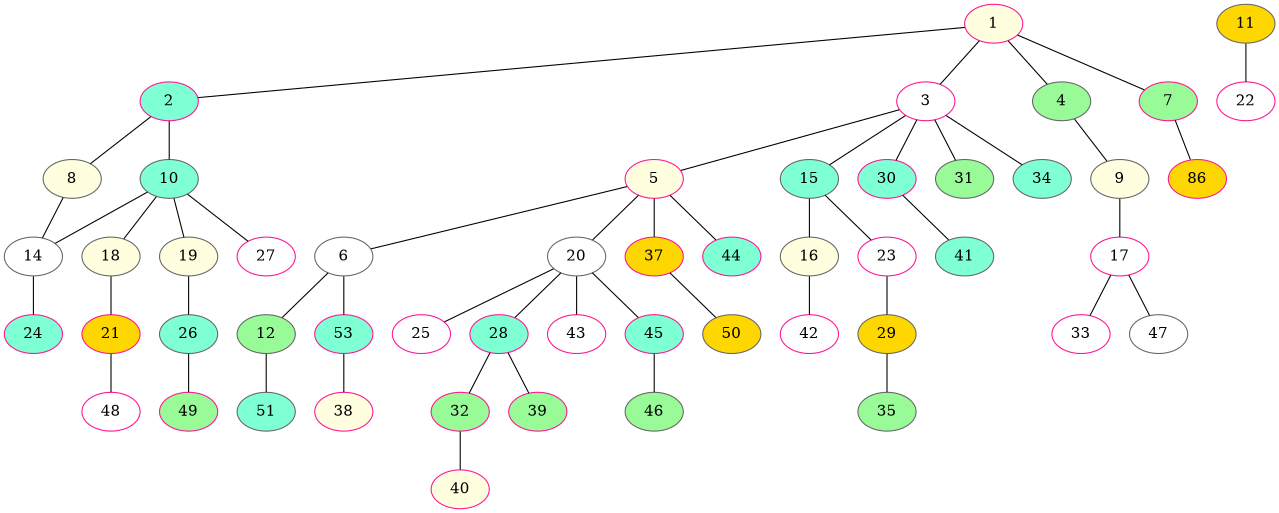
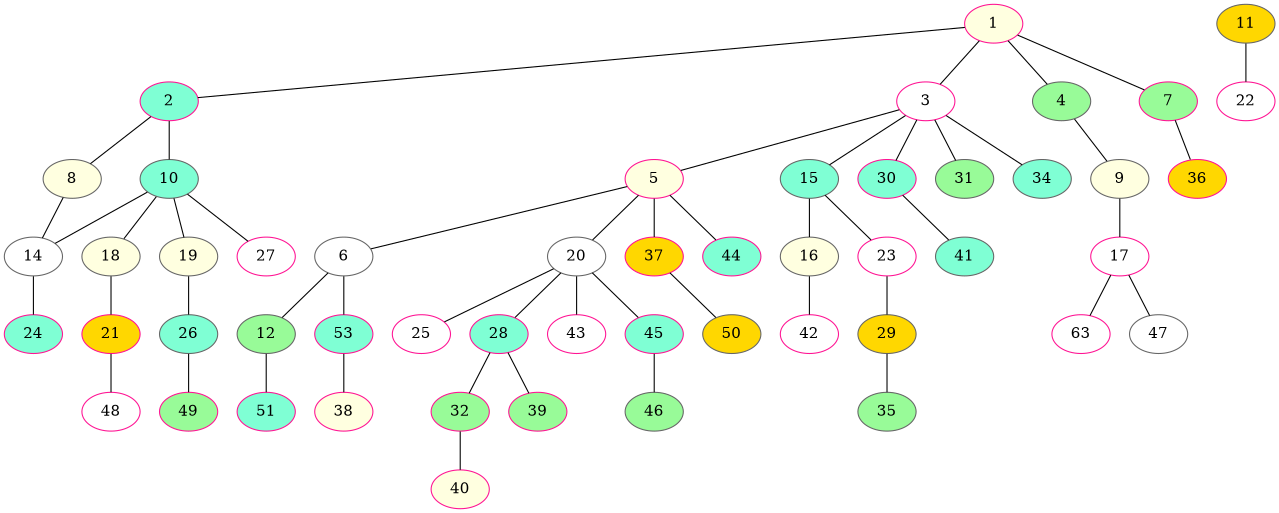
node "86": label "86" -> "36"
node "33": label "33" -> "63"
node "51": color gray40 -> deeppink
